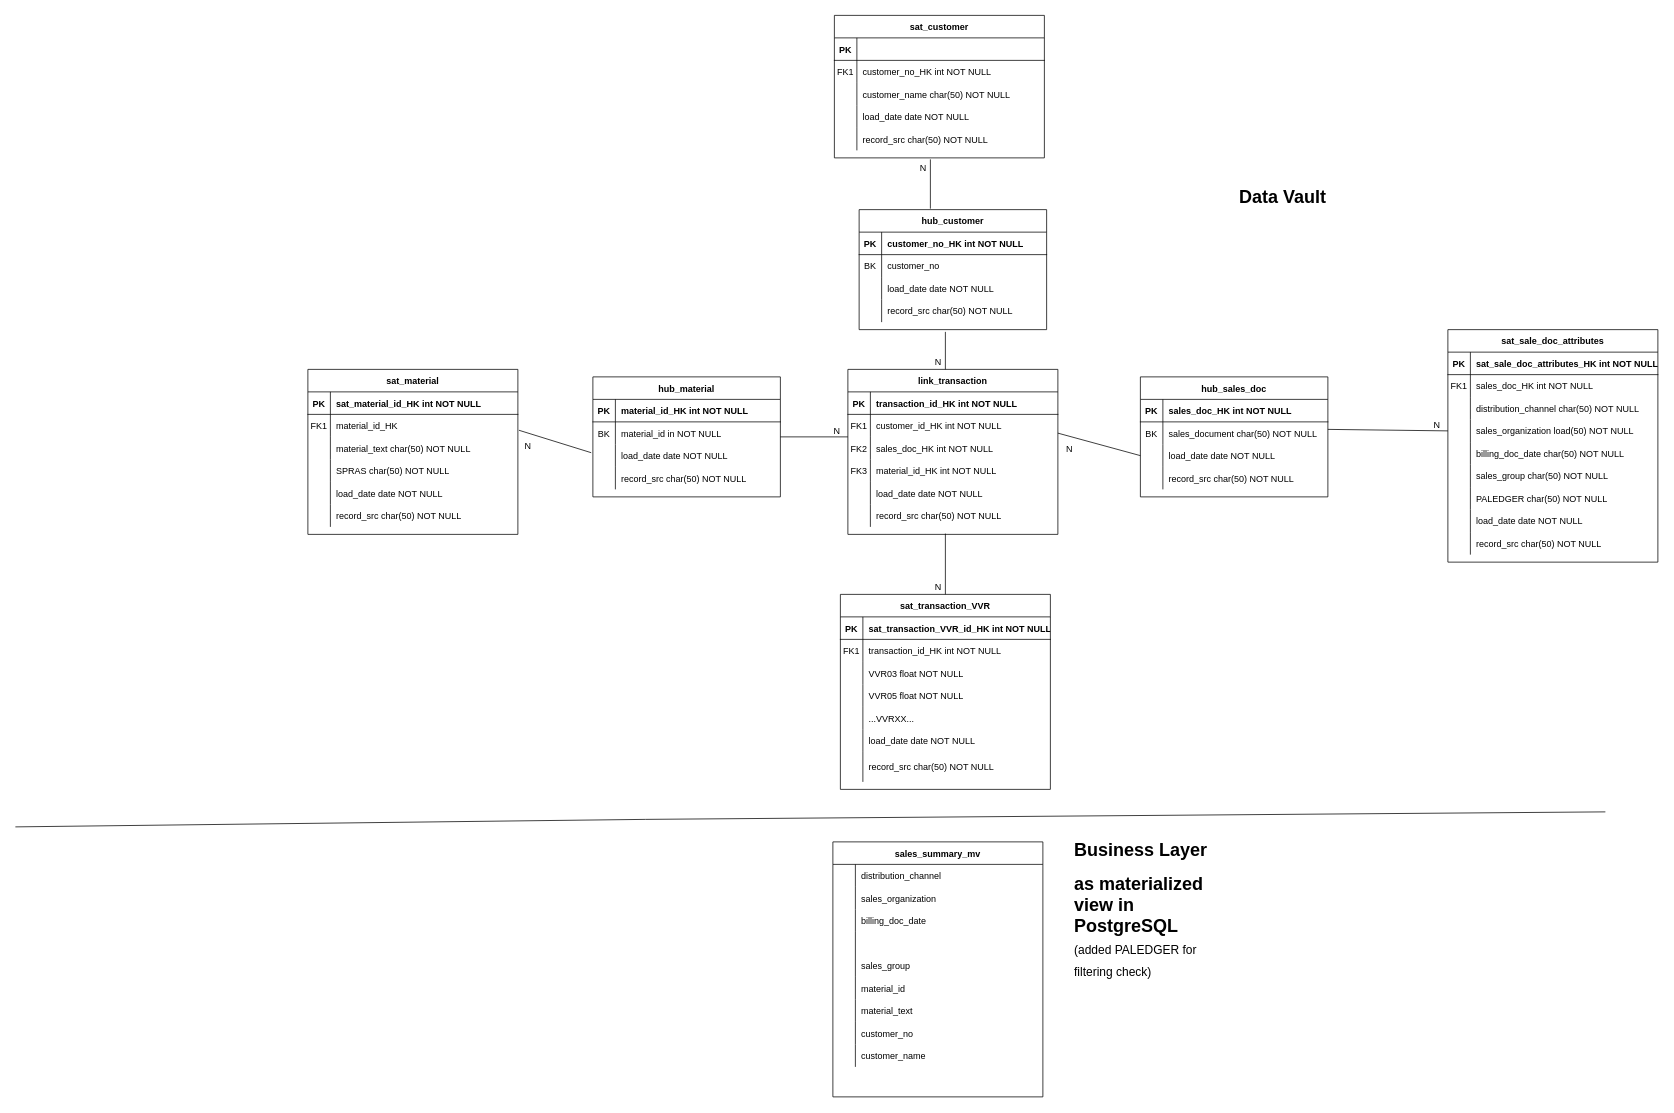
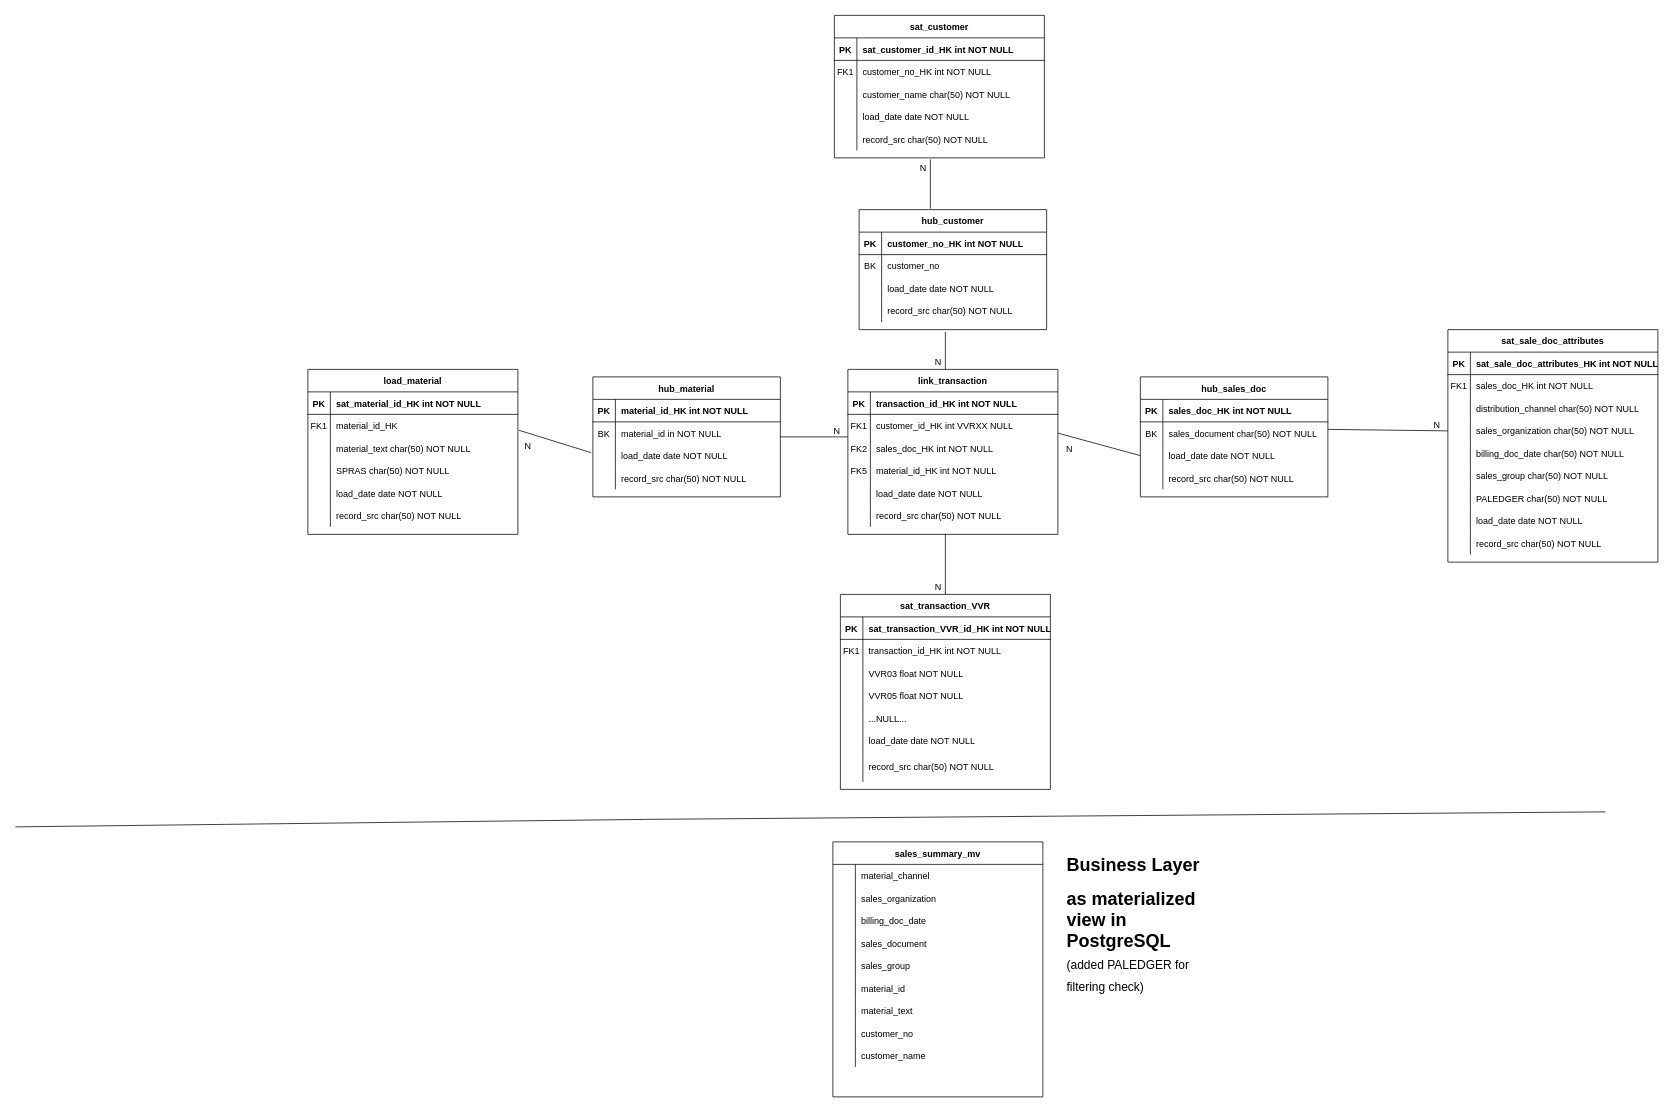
node "sat_customer_id_HK int NOT NULL": added
node "Data Vault": removed
node "sat_material": label "sat_material" -> "load_material"
node "customer_id_HK int NOT NULL": label "customer_id_HK int NOT NULL" -> "customer_id_HK int VVRXX NULL"
node "sales_organization load(50) NOT NULL": label "sales_organization load(50) NOT NULL" -> "sales_organization char(50) NOT NULL"
node "FK3": label "FK3" -> "FK5"
node "...VVRXX...": label "...VVRXX..." -> "...NULL..."
node "distribution_channel": label "distribution_channel" -> "material_channel"
node "sales_document": added
node "Business Layeras materialized view in PostgreSQL (added PALEDGER for filtering check)": moved (1140, 947) -> (1133, 962)
